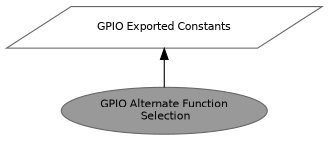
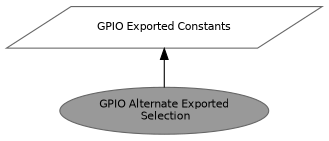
node "GPIO Alternate Function Selection": label "GPIO Alternate Function Selection" -> "GPIO Alternate Exported Selection"
